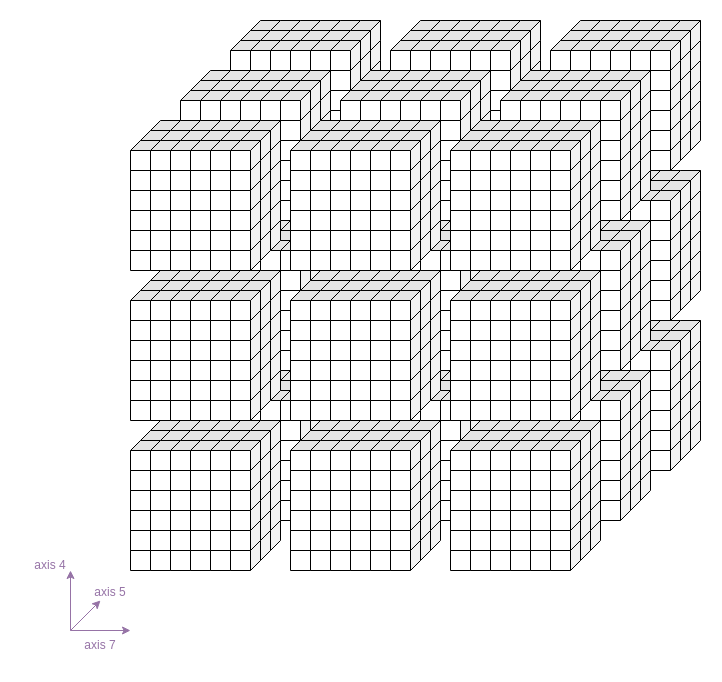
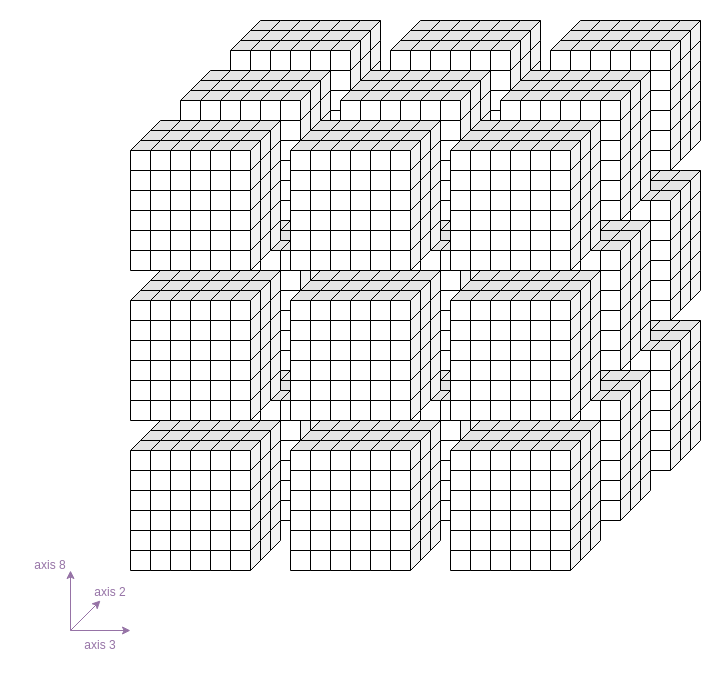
node "axis 4": label "axis 4" -> "axis 8"
node "axis 5": label "axis 5" -> "axis 2"
node "axis 7": label "axis 7" -> "axis 3"
